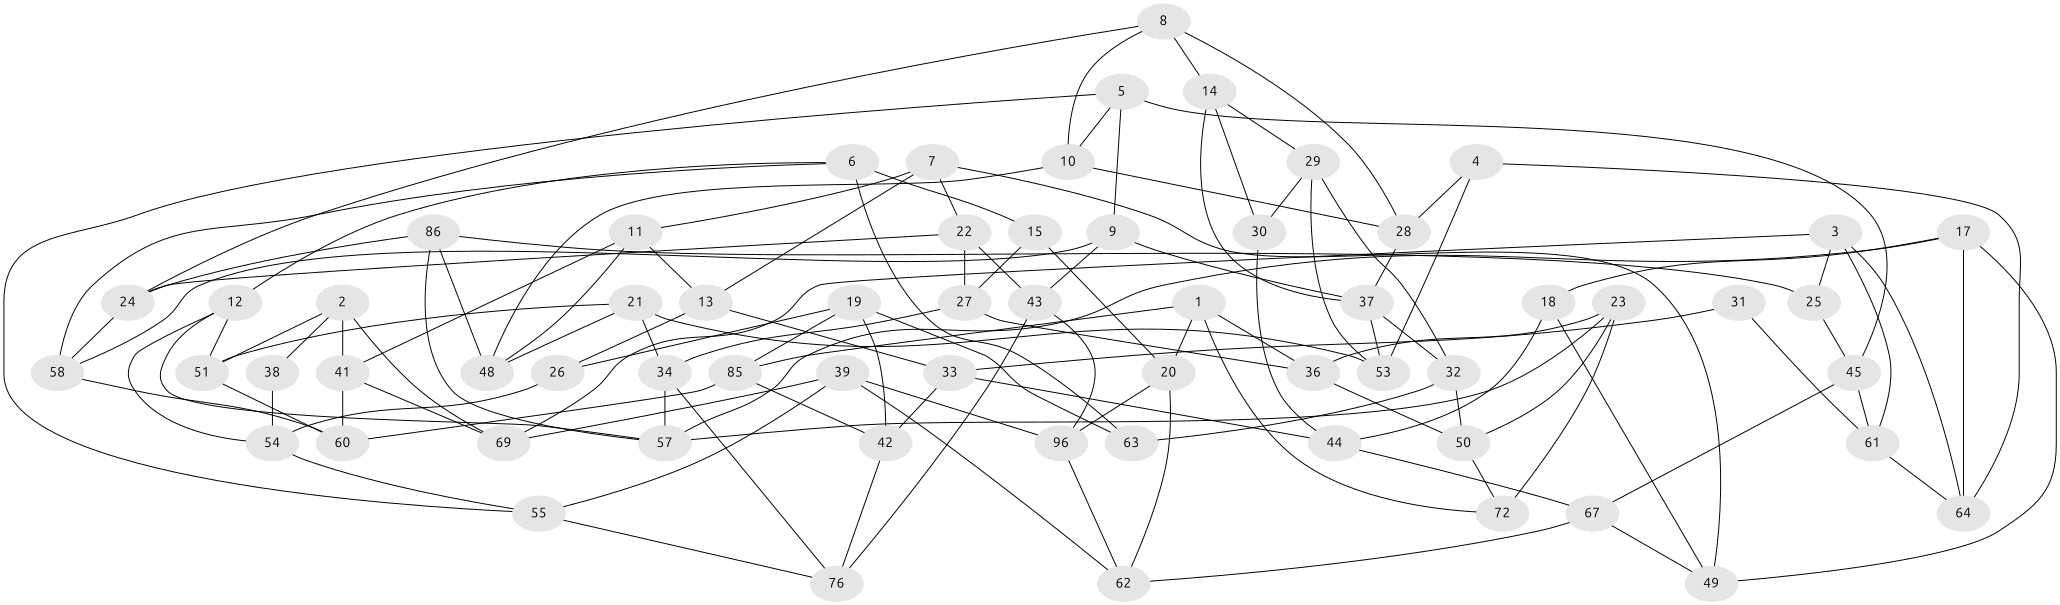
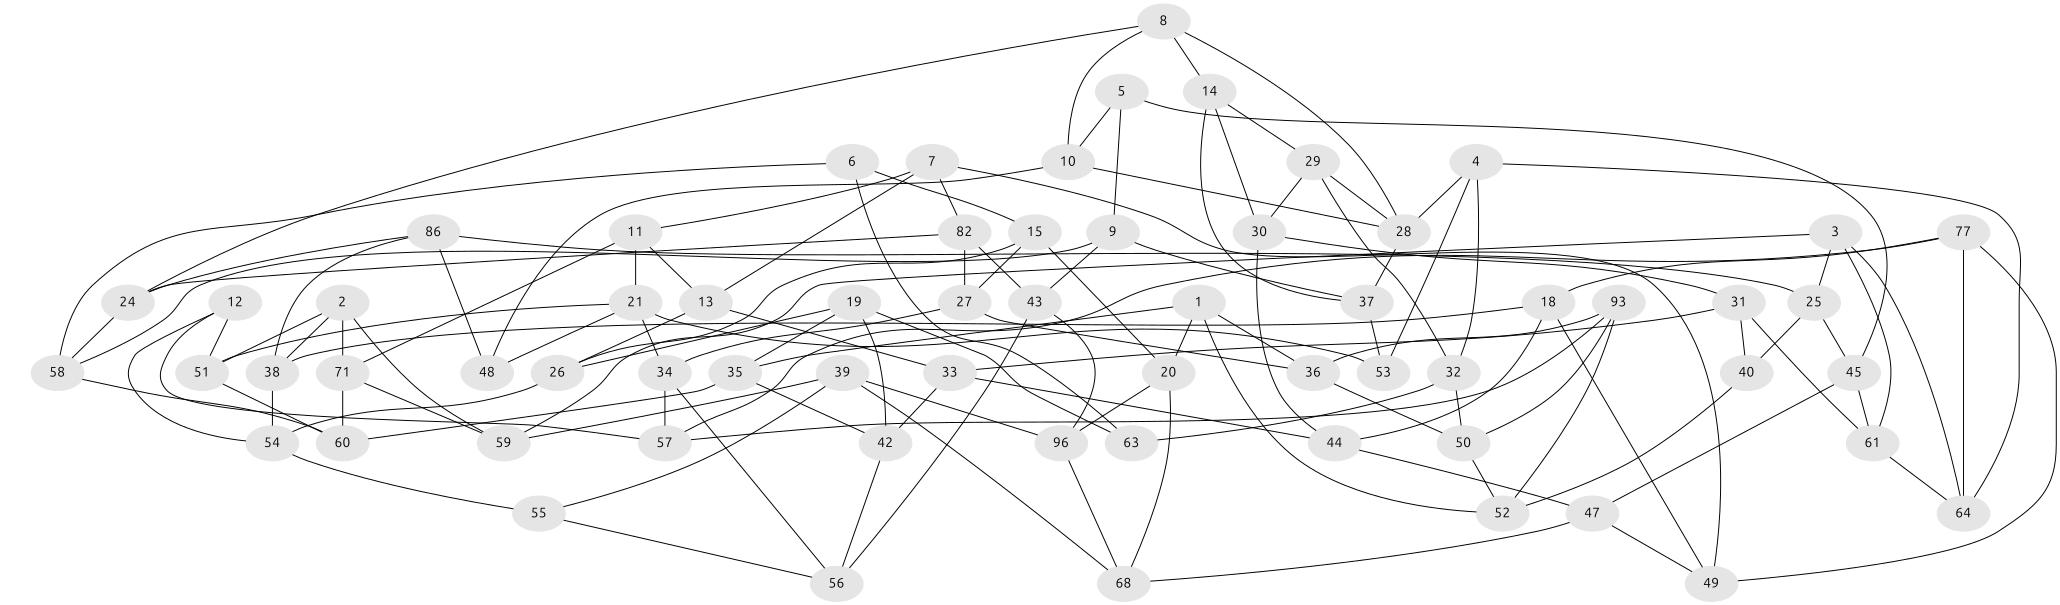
edge "5" -- "55": removed
edge "6" -- "12": removed
node "22": label "22" -> "82"
node "17": label "17" -> "77"
edge "30" -- "31": added
edge "29" -- "53": now "29" -- "28"
edge "15" -- "26": added
node "23": label "23" -> "93"
edge "11" -- "48": now "11" -- "21"
edge "18" -- "38": added
edge "37" -- "32": now "4" -- "32"
node "41": label "41" -> "71"
node "85": label "85" -> "35"
node "40": added
edge "86" -- "57": now "86" -- "38"
node "69": label "69" -> "59"
node "72": label "72" -> "52"
node "67": label "67" -> "47"
node "76": label "76" -> "56"
node "62": label "62" -> "68"
